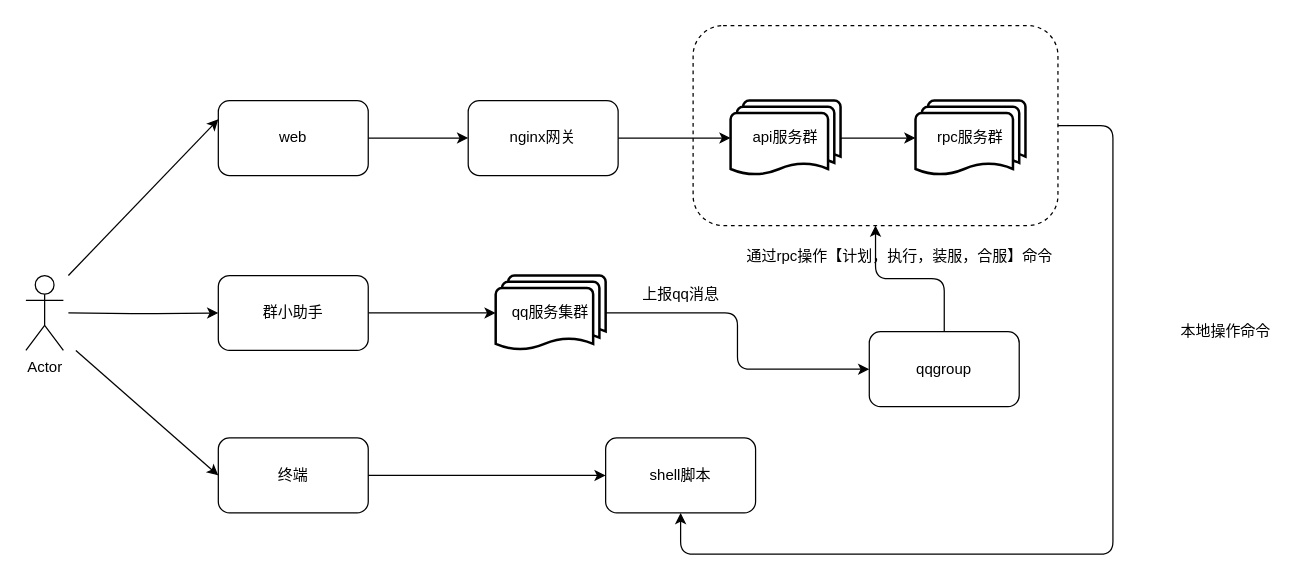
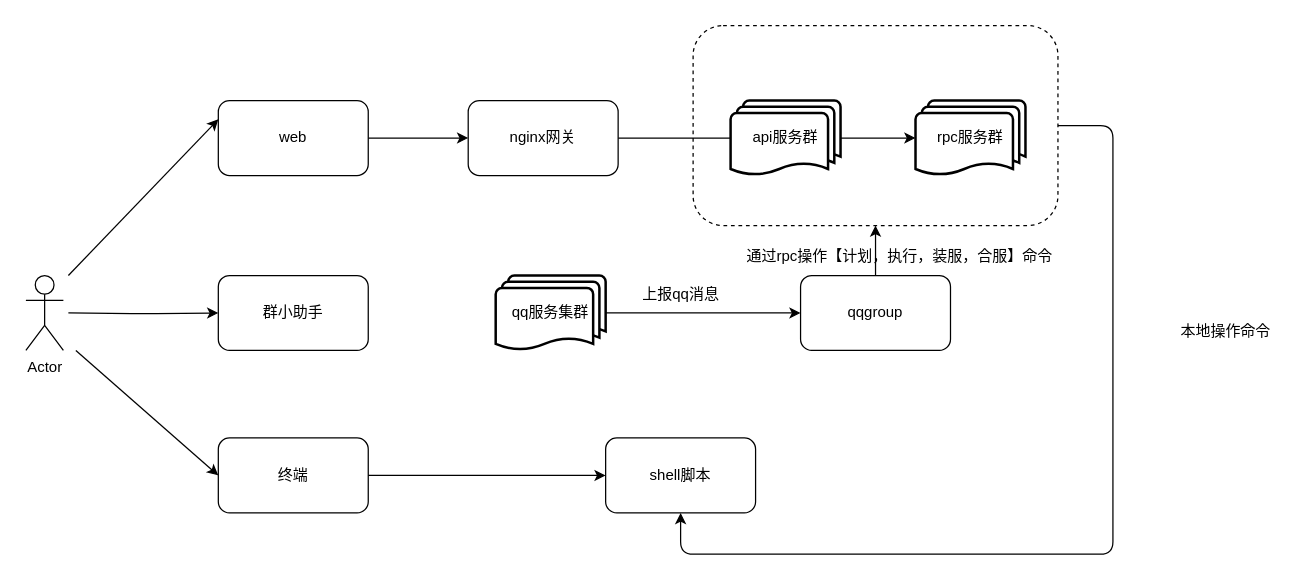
edge "nginx网关" -> "api服务群": arrowhead classic -> none
edge "群小助手" -> "qq服务集群": removed
node "qqgroup": moved (944, 369) -> (876, 313)
